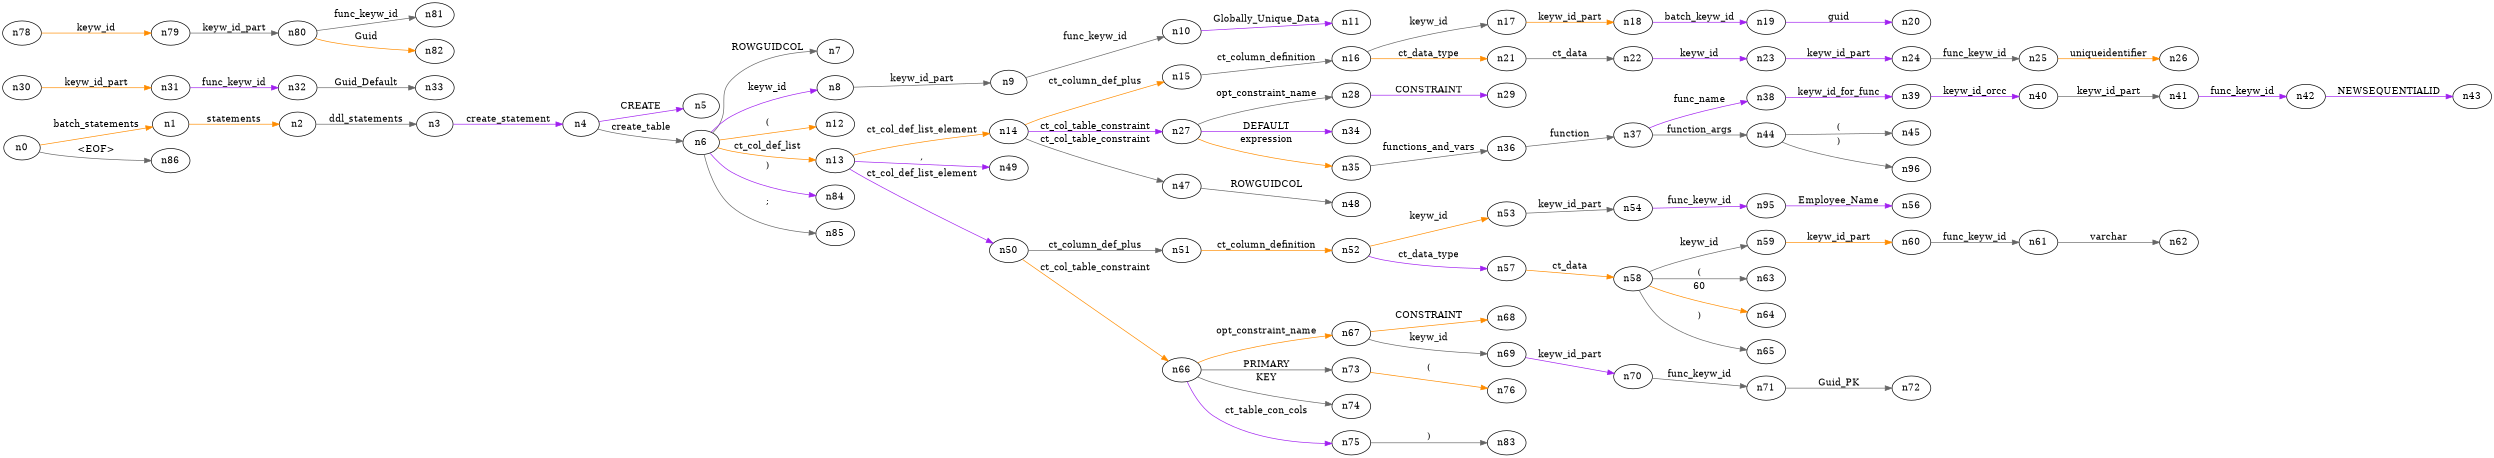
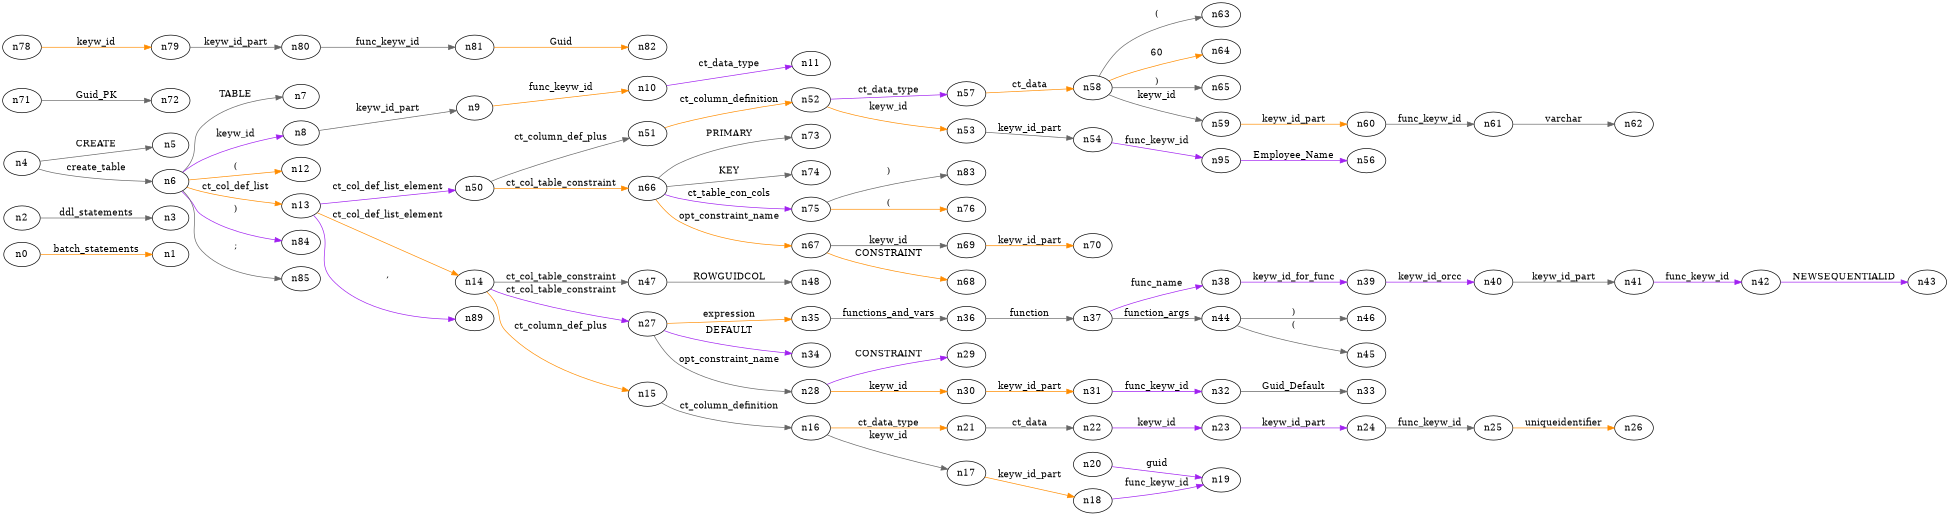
edge "n18" -> "n19": label "batch_keyw_id" -> "func_keyw_id"
edge "n10" -> "n11": label "Globally_Unique_Data" -> "ct_data_type"
edge "n19" -> "n20": reversed
edge "n80" -> "n82": now "n81" -> "n82"
edge "n6" -> "n7": label "ROWGUIDCOL" -> "TABLE"
edge "n9" -> "n10": color gray40 -> darkorange
edge "n4" -> "n5": color purple -> gray40
edge "n1" -> "n2": removed, label "statements"
edge "n3" -> "n4": removed, label "create_statement"
node "n86": removed
node "n49": label "n49" -> "n89"
node "n96": label "n96" -> "n46"
edge "n69" -> "n70": color purple -> darkorange
edge "n73" -> "n76": now "n75" -> "n76"
edge "n70" -> "n71": removed, label "func_keyw_id"
edge "n28" -> "n30": added, label "keyw_id"
